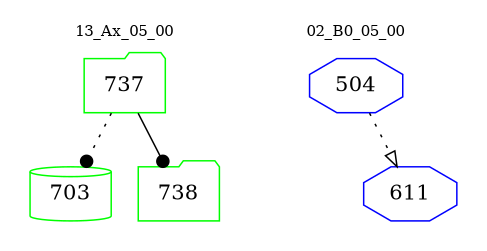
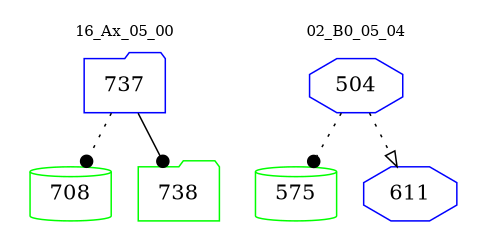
cluster "13_Ax_05_00": label "13_Ax_05_00" -> "16_Ax_05_00"
cluster "02_B0_05_00": label "02_B0_05_00" -> "02_B0_05_04"
node "737": color green -> blue
node "703": label "703" -> "708"
node "575": added
